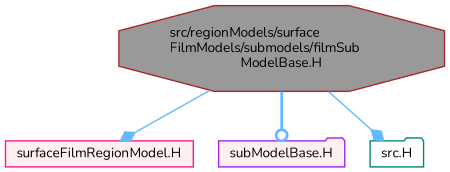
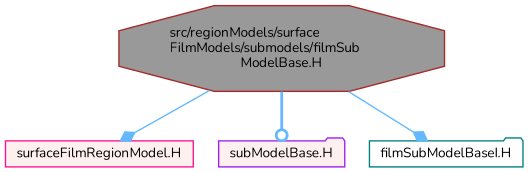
node "src.H": label "src.H" -> "filmSubModelBaseI.H"
